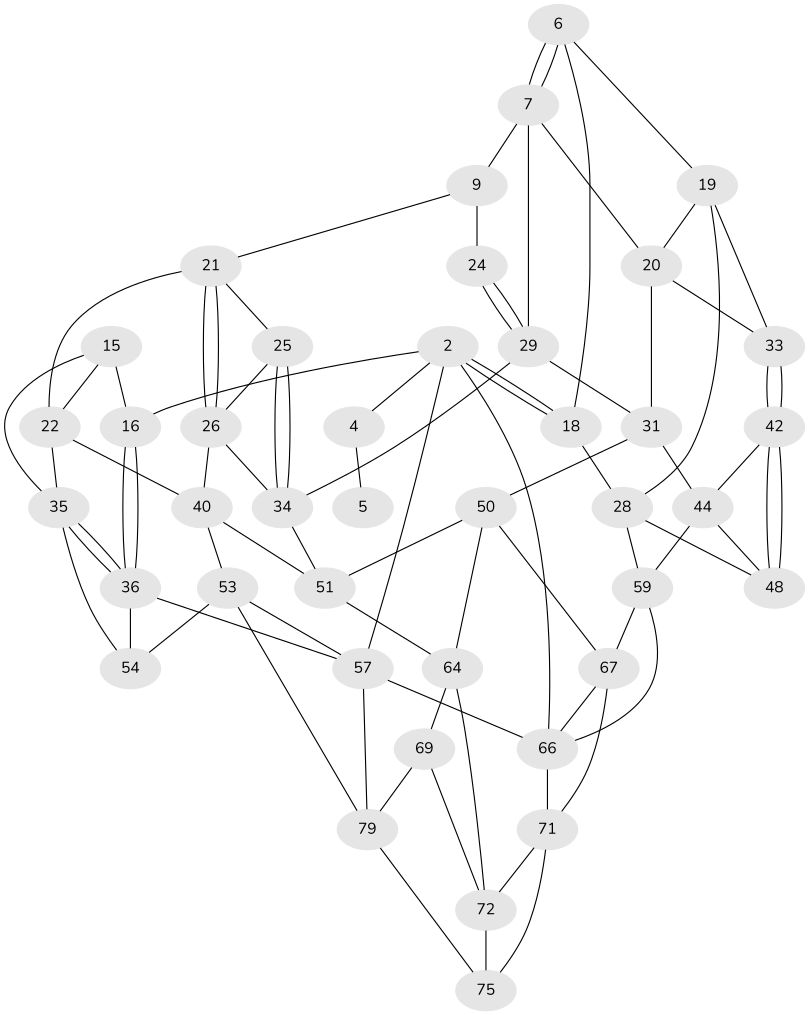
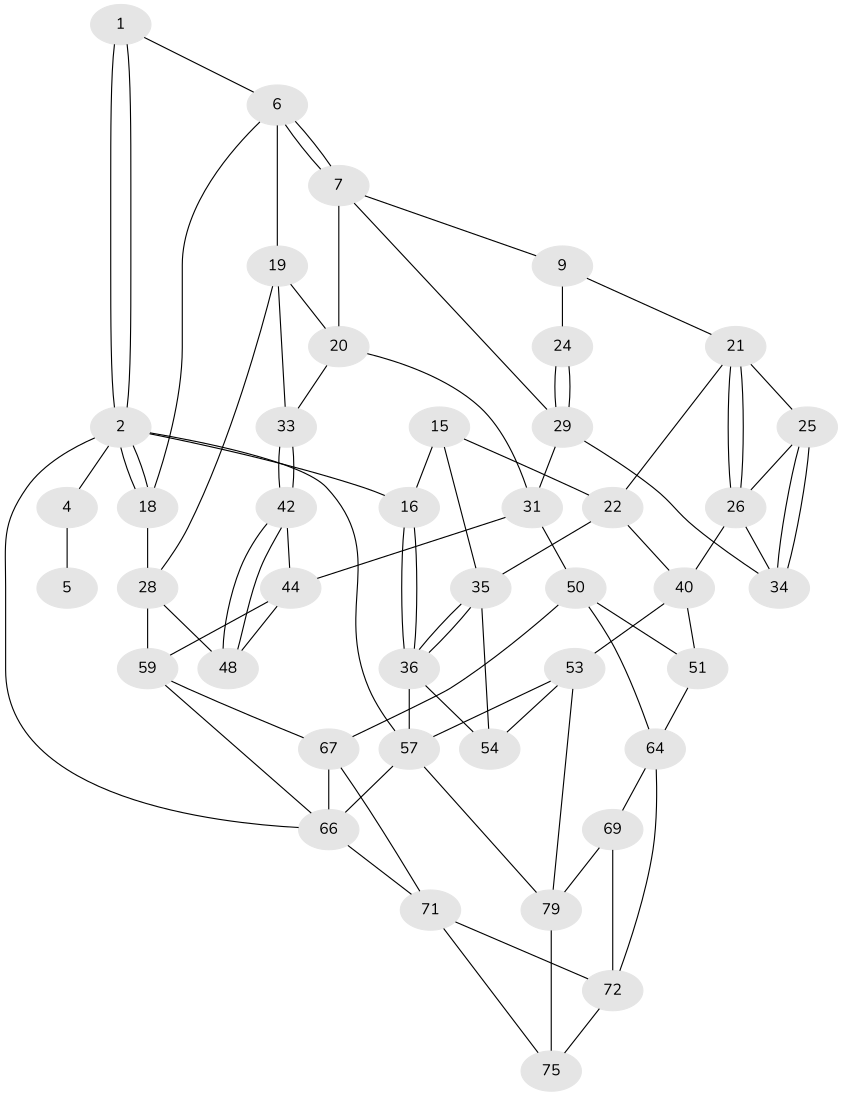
node "1": added
edge "34" -- "51": removed
